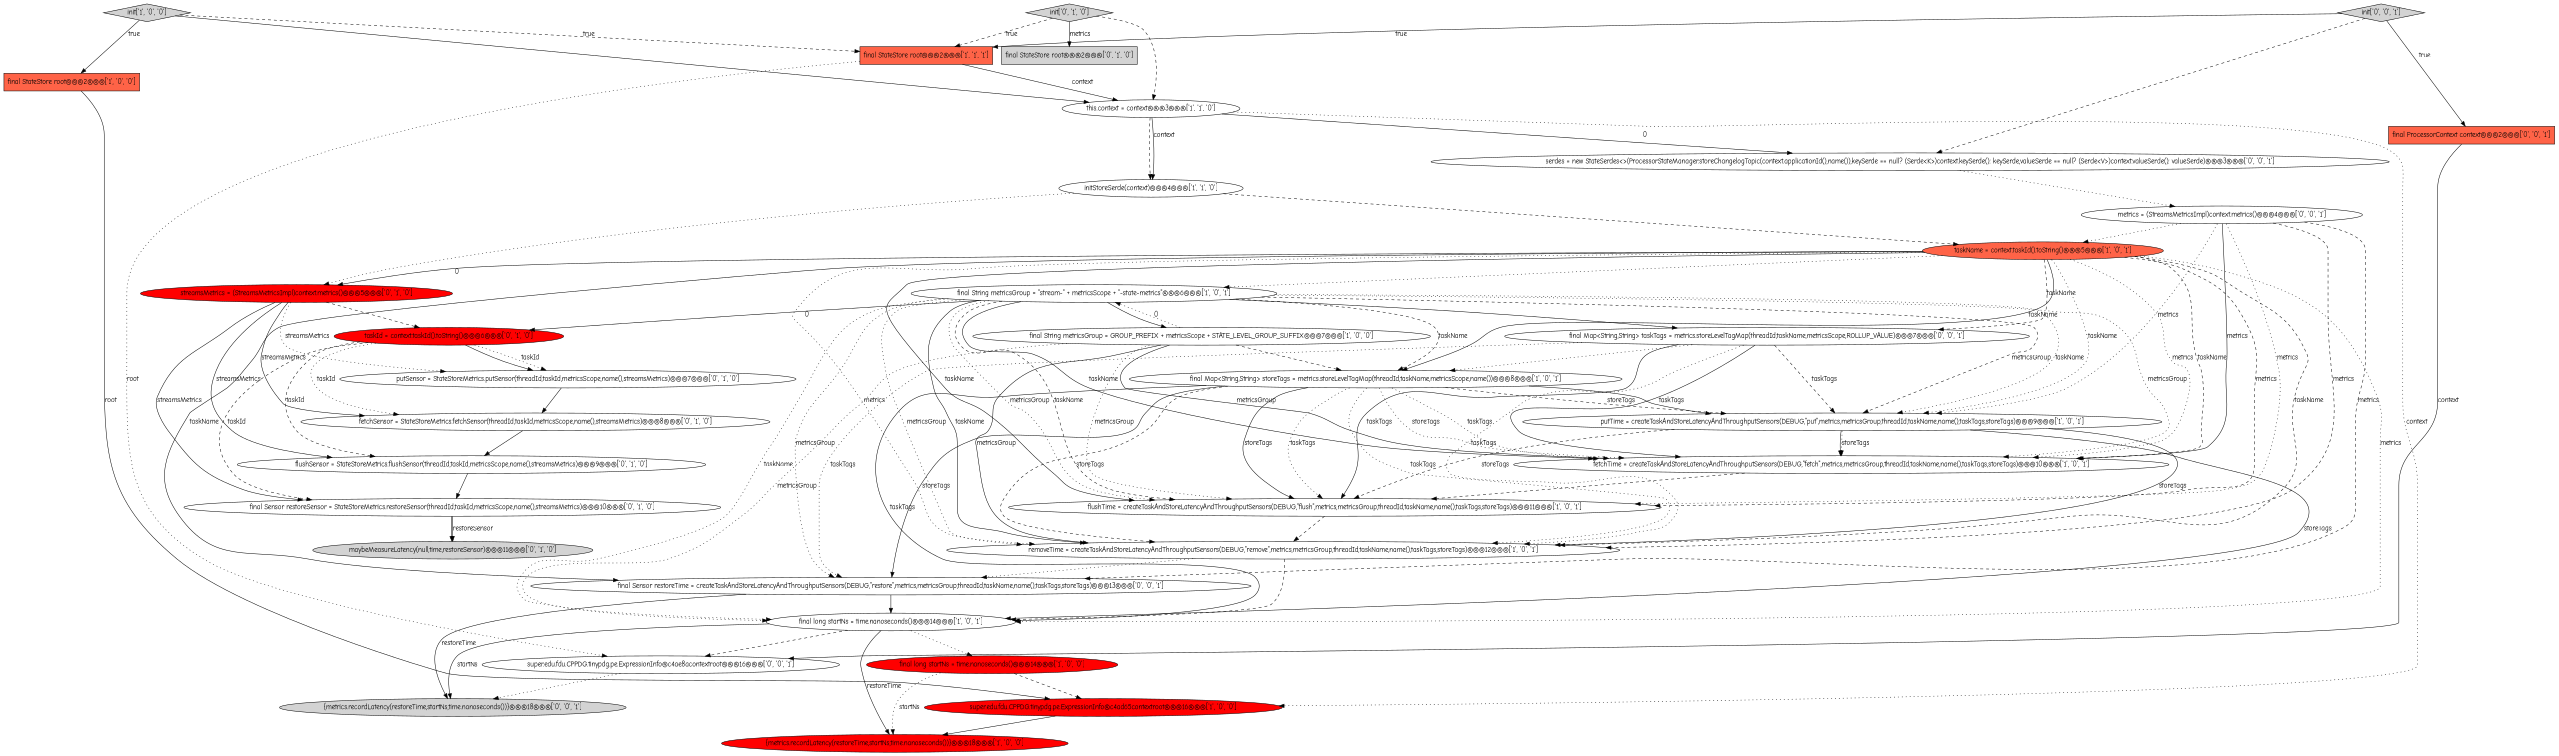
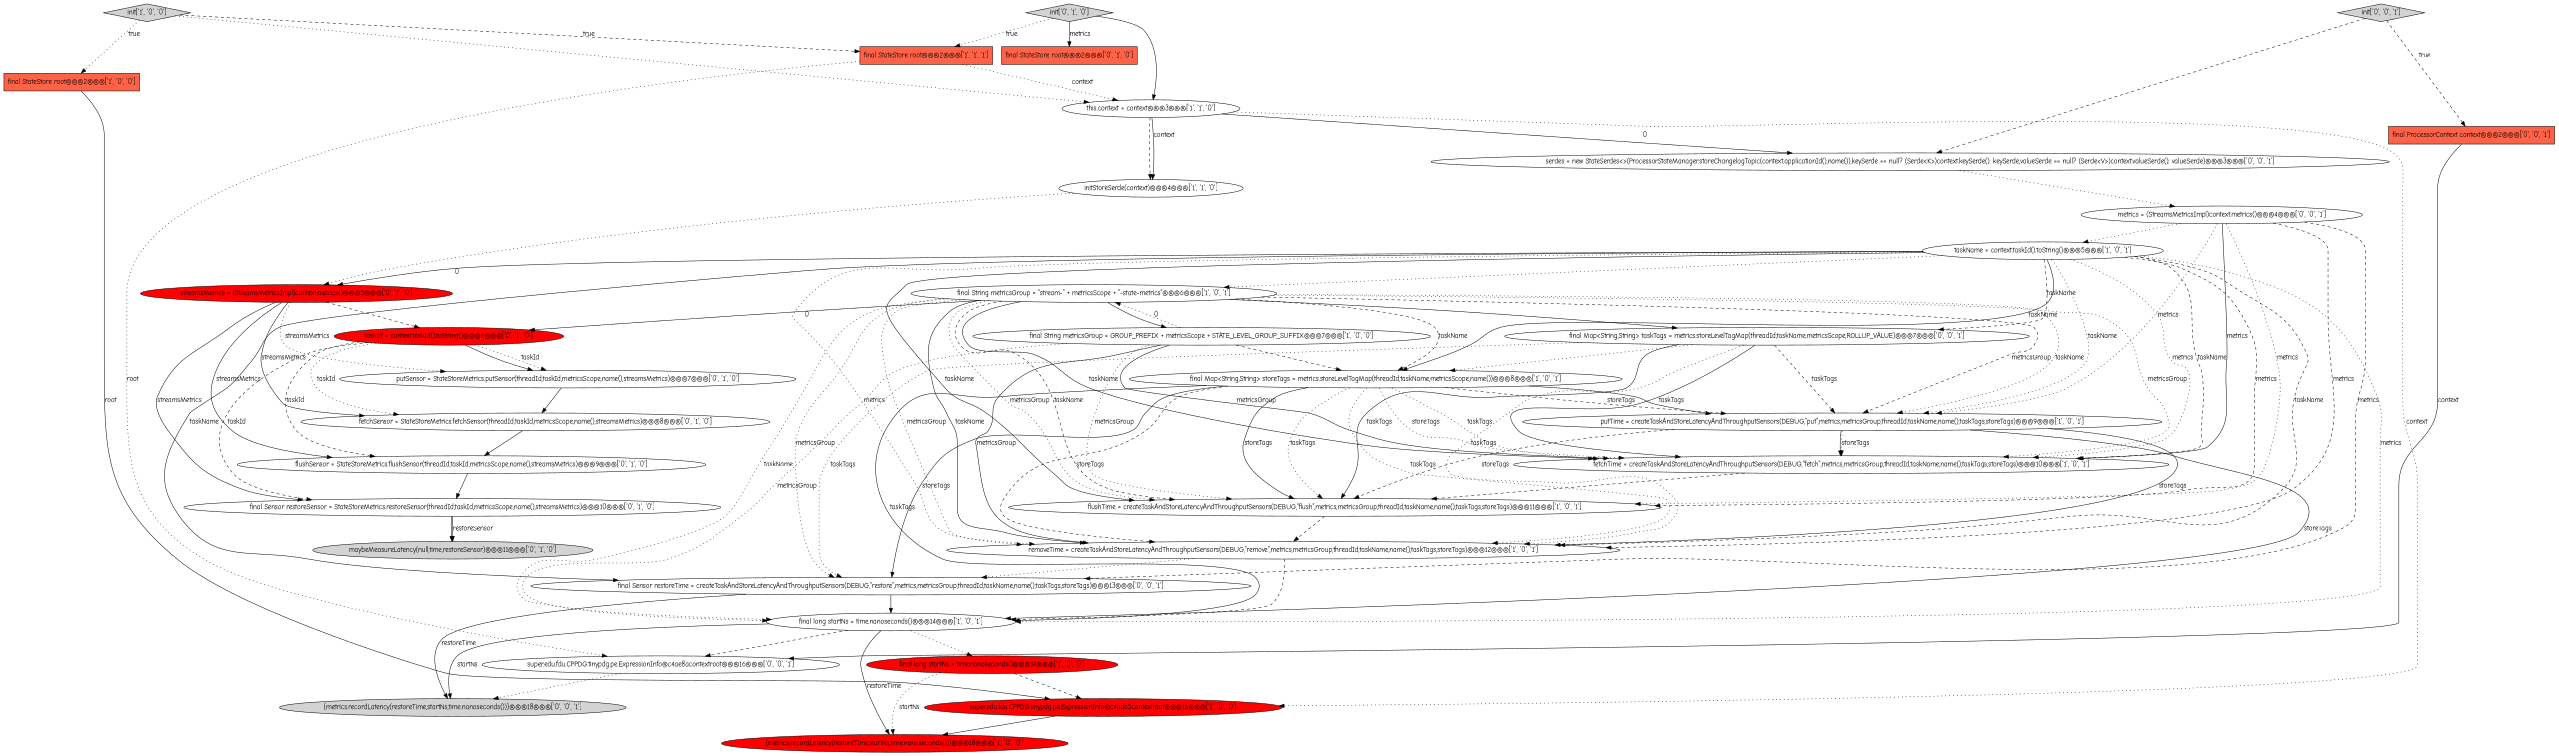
edge "init['0', '0', '1']" -> "final StateStore root@@@2@@@['1', '1', '1']": removed, label "true"
edge "init['0', '1', '0']" -> "final StateStore root@@@2@@@['1', '1', '1']": style dashed -> dotted
edge "init['0', '1', '0']" -> "this.context = context@@@3@@@['1', '1', '0']": style dashed -> solid
edge "init['1', '0', '0']" -> "final StateStore root@@@2@@@['1', '0', '0']": style solid -> dotted
node "final StateStore root@@@2@@@['0', '1', '0']": fillcolor lightgray -> tomato
edge "init['1', '0', '0']" -> "this.context = context@@@3@@@['1', '1', '0']": style solid -> dotted
edge "init['0', '0', '1']" -> "final ProcessorContext context@@@2@@@['0', '0', '1']": style solid -> dashed
edge "final StateStore root@@@2@@@['1', '1', '1']" -> "this.context = context@@@3@@@['1', '1', '0']": style solid -> dotted
edge "initStoreSerde(context)@@@4@@@['1', '1', '0']" -> "taskName = context.taskId().toString()@@@5@@@['1', '0', '1']": removed
node "taskName = context.taskId().toString()@@@5@@@['1', '0', '1']": fillcolor tomato -> white
